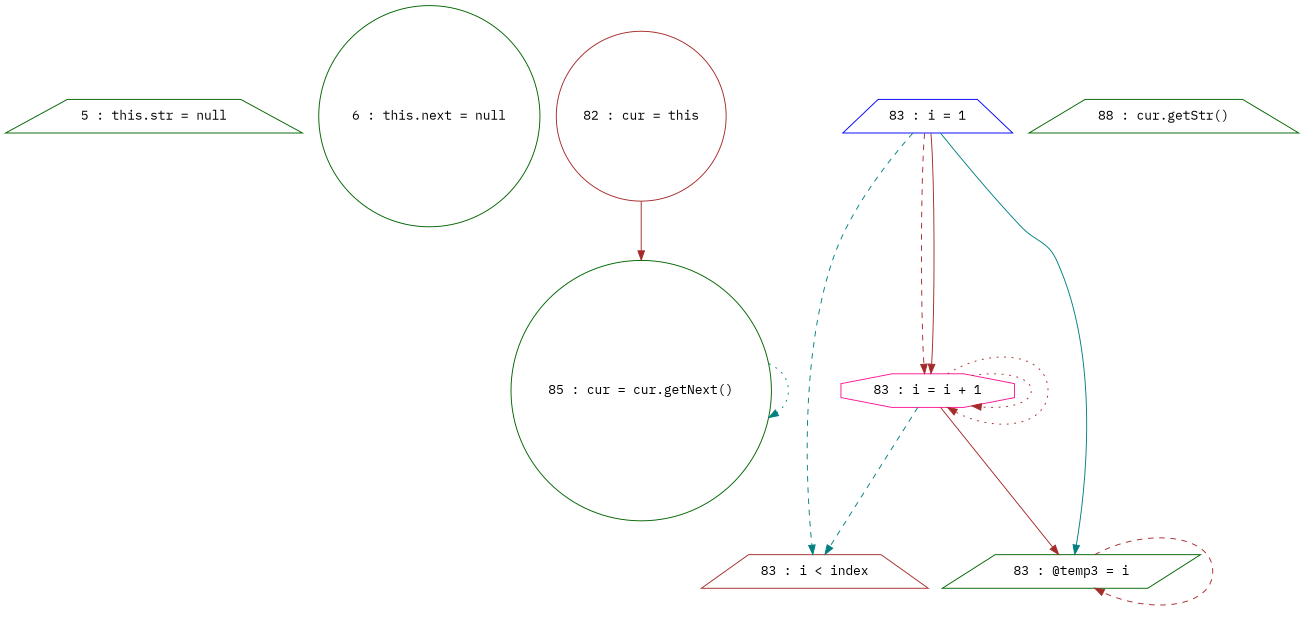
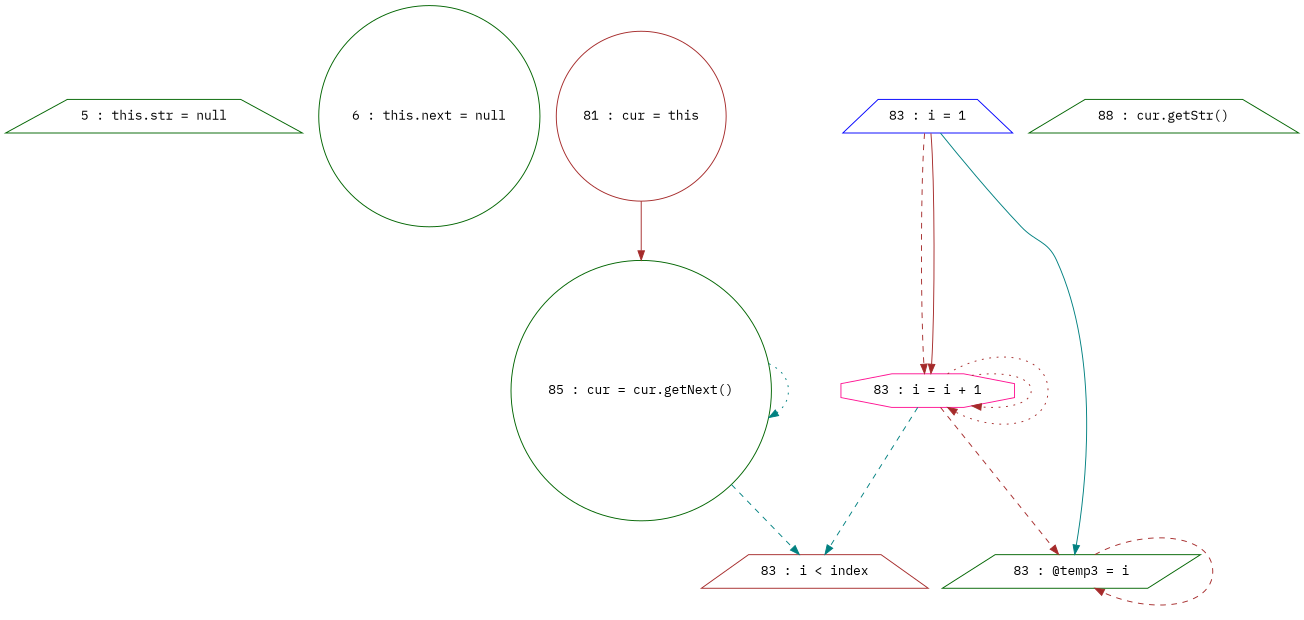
node "82 : cur = this": label "82 : cur = this" -> "81 : cur = this"
edge "83 : i = 1" -> "83 : i < index": now "85 : cur = cur.getNext()" -> "83 : i < index"
edge "83 : i = i + 1" -> "83 : @temp3 = i": style solid -> dashed
